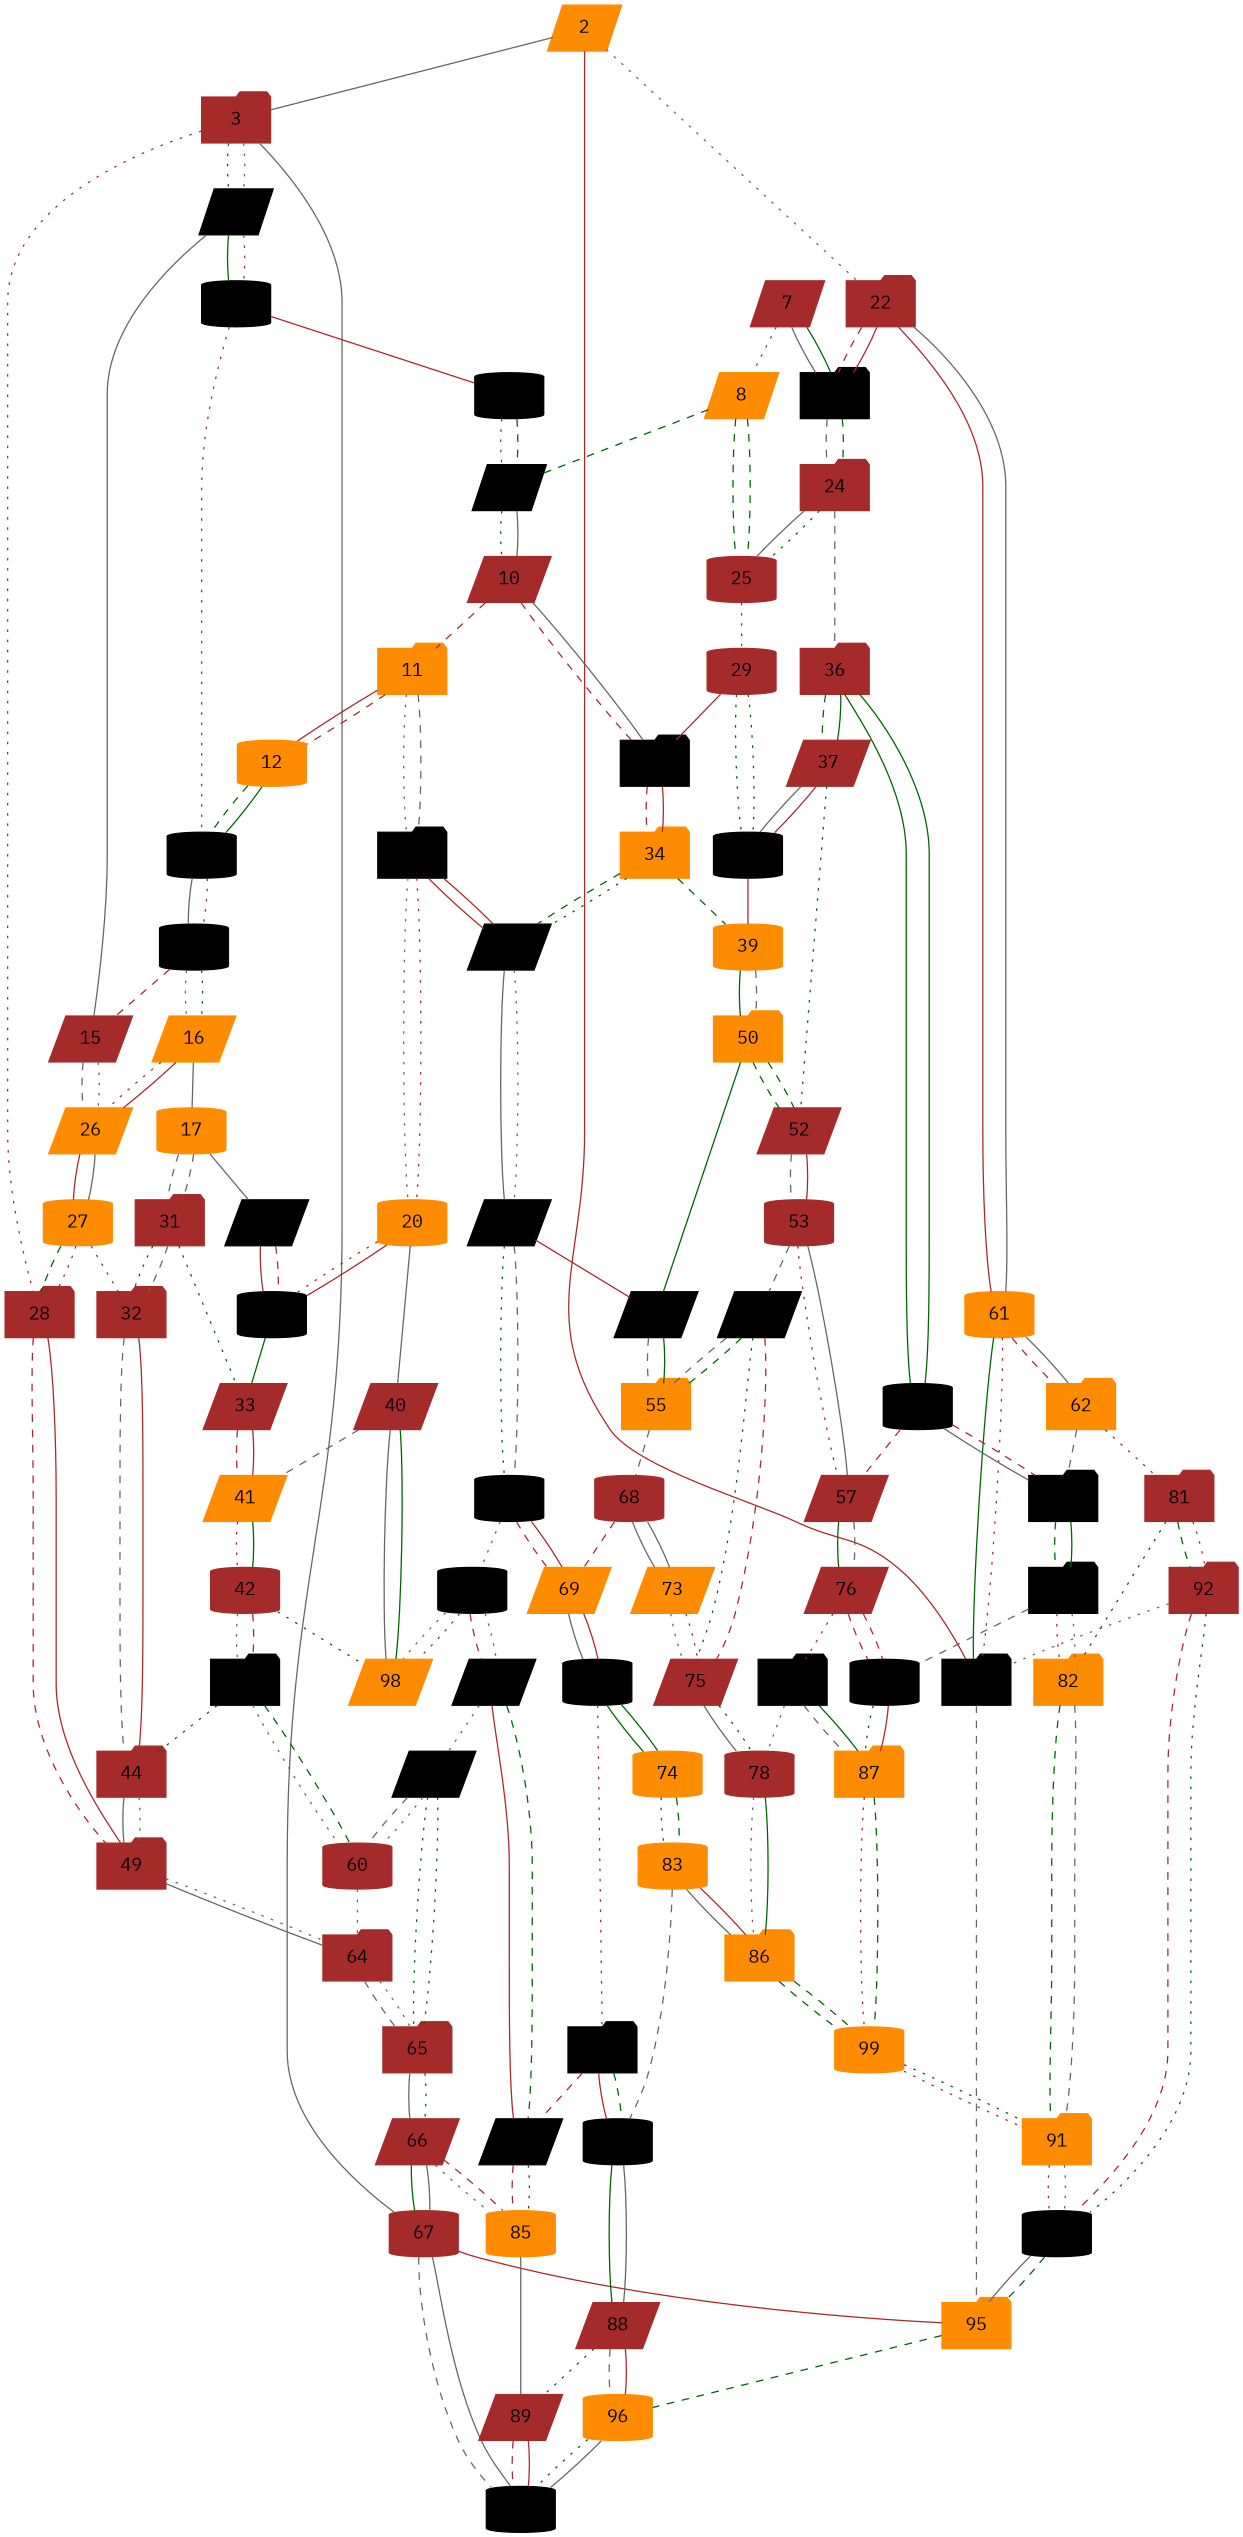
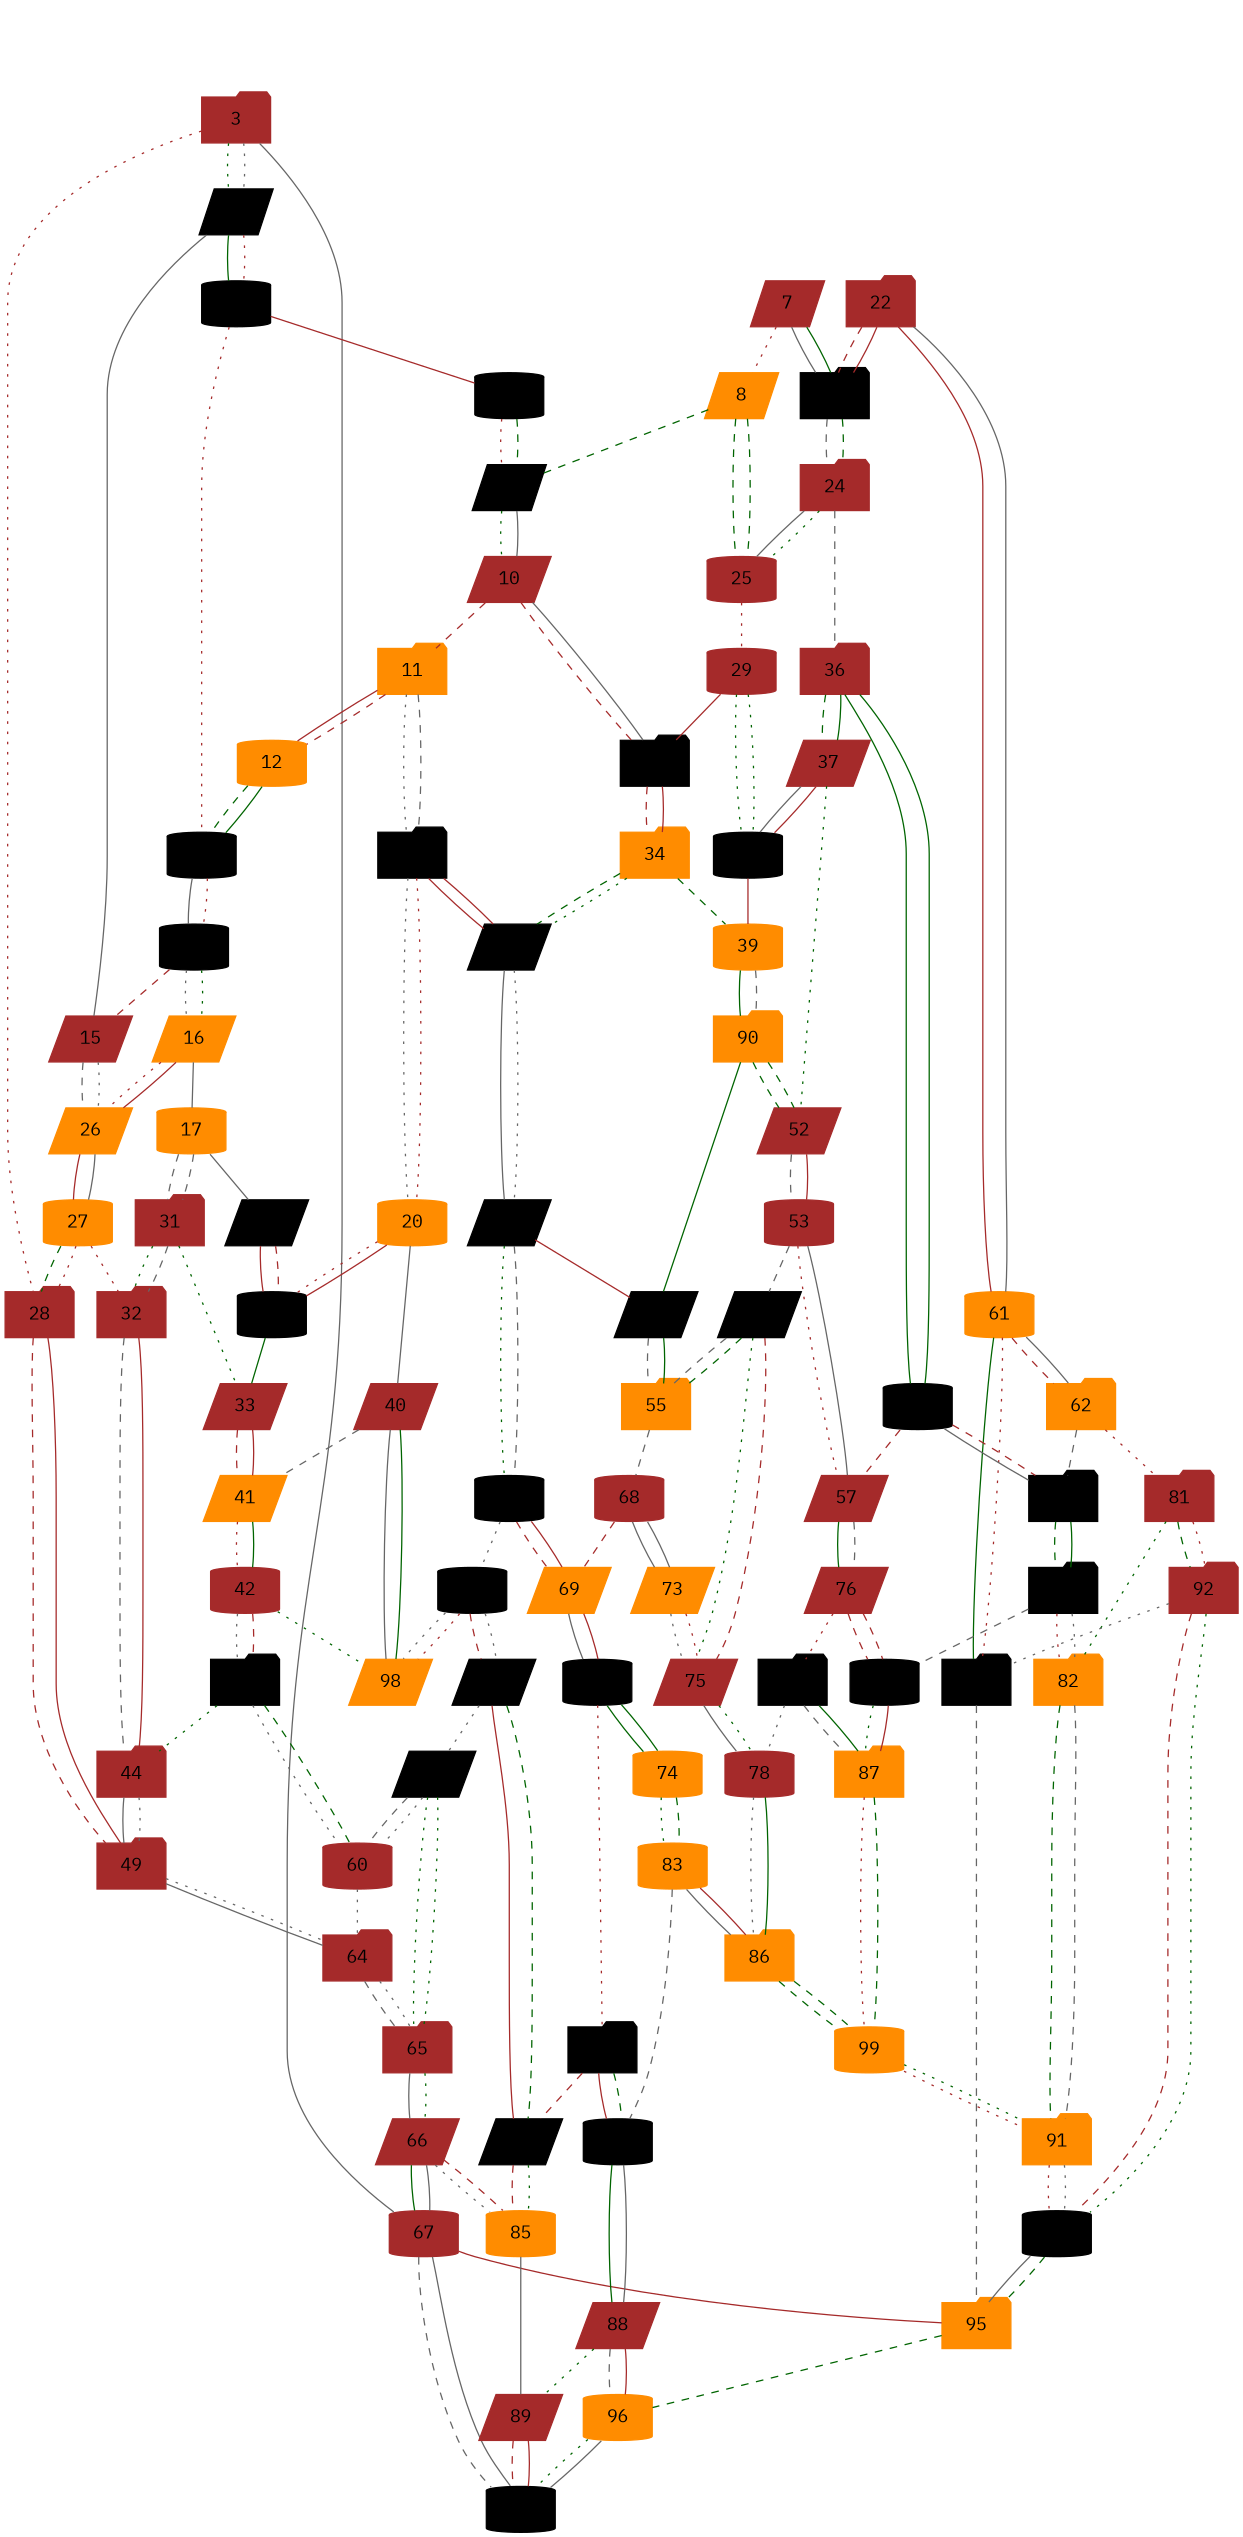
node "2": removed
node "50": label "50" -> "90"
